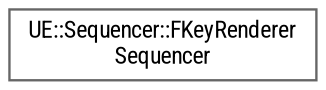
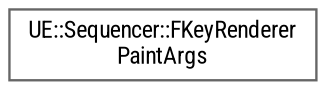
node "UE::Sequencer::FKeyRenderer Sequencer": label "UE::Sequencer::FKeyRenderer Sequencer" -> "UE::Sequencer::FKeyRenderer PaintArgs"
